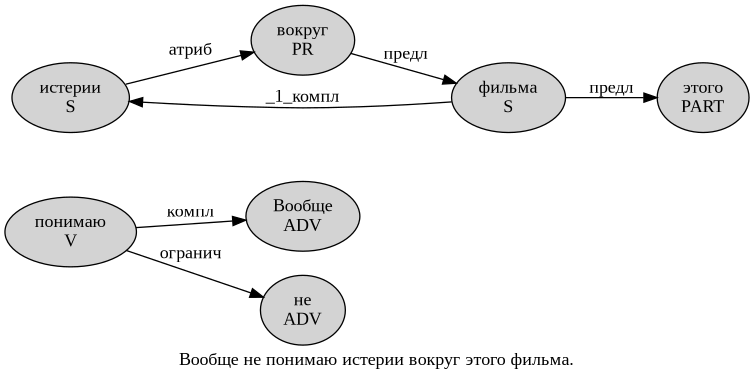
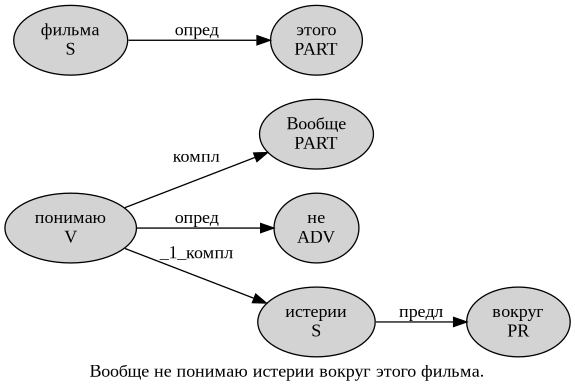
edge "истерии S" -> "вокруг PR": label "атриб" -> "предл"
edge "вокруг PR" -> "фильма S": removed, label "предл"
edge "фильма S" -> "этого PART": label "предл" -> "опред"
edge "фильма S" -> "истерии S": now "понимаю V" -> "истерии S"
node "Вообще ADV": label "Вообще ADV" -> "Вообще PART"
edge "понимаю V" -> "не ADV": label "огранич" -> "опред"
